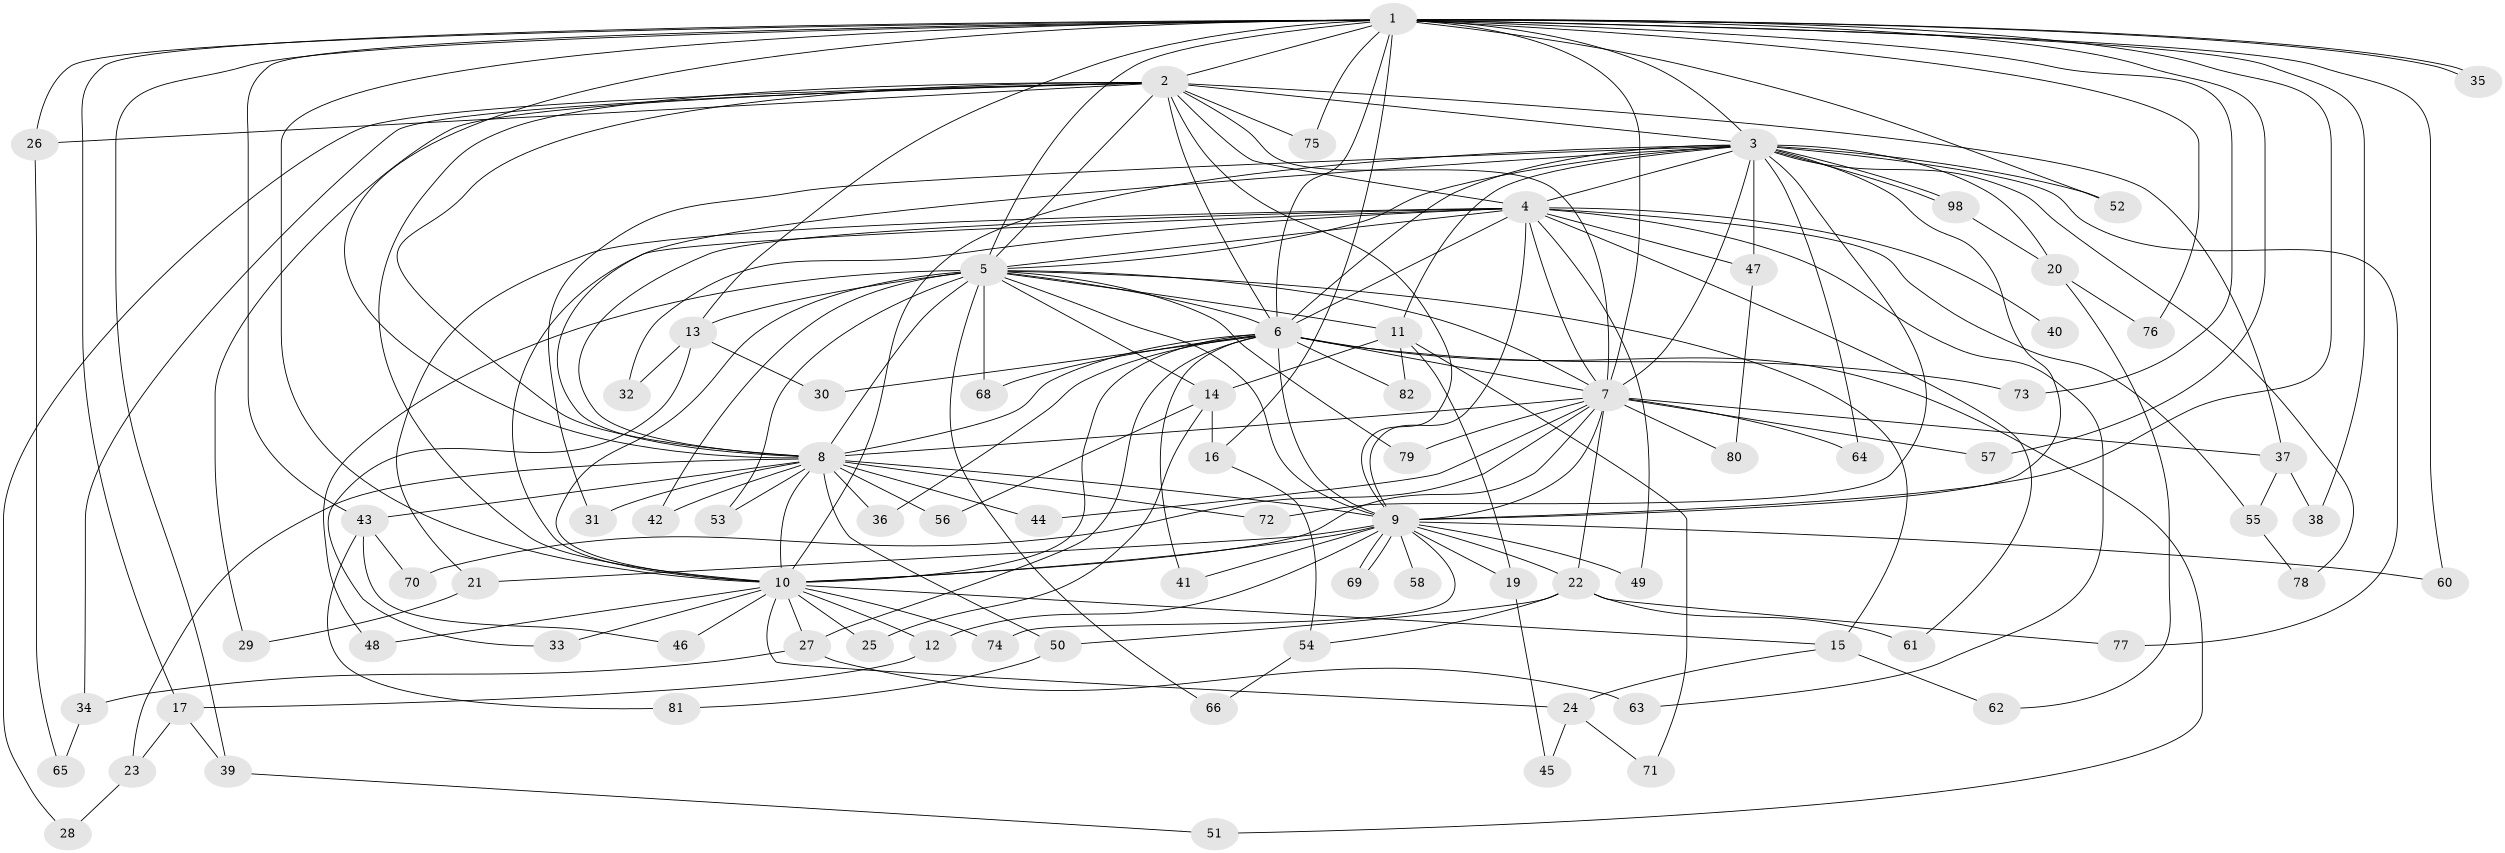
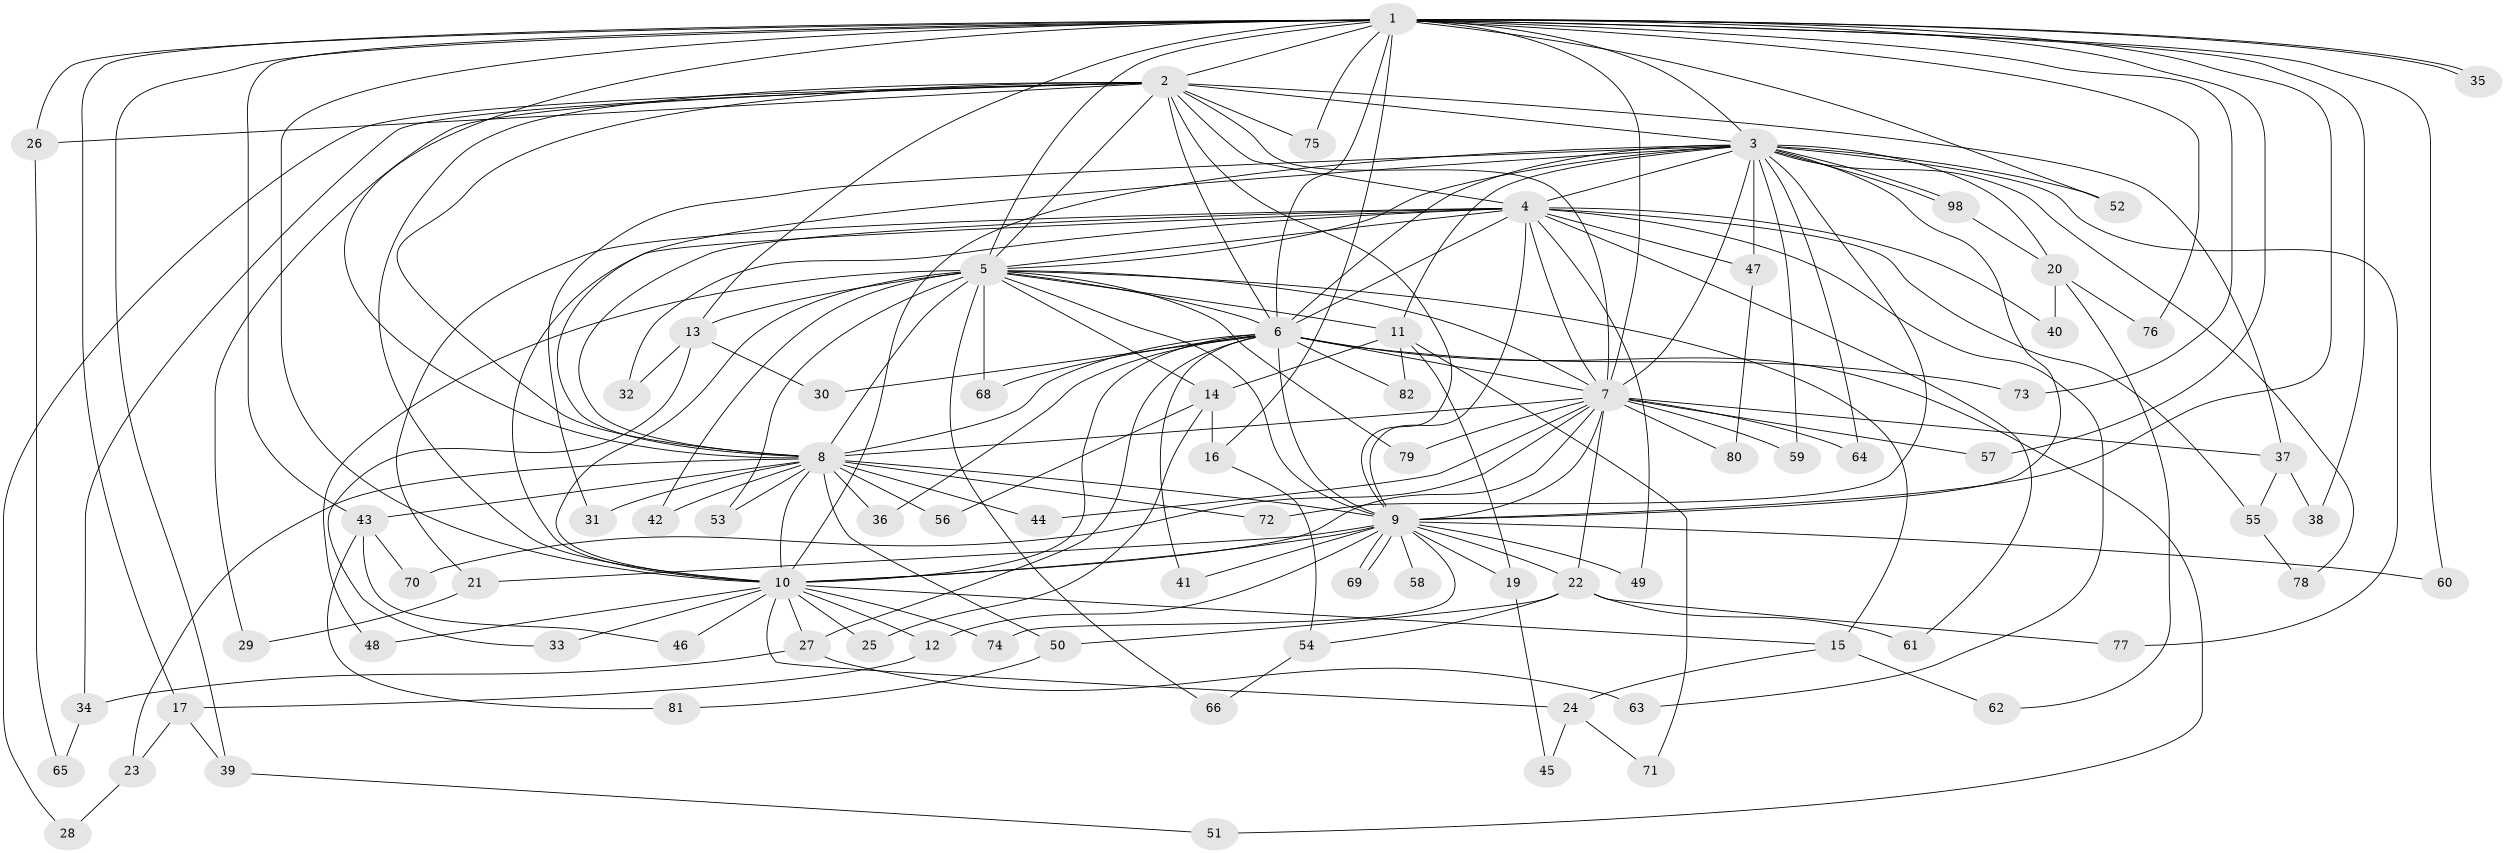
edge "20" -- "40": added
node "59": added
